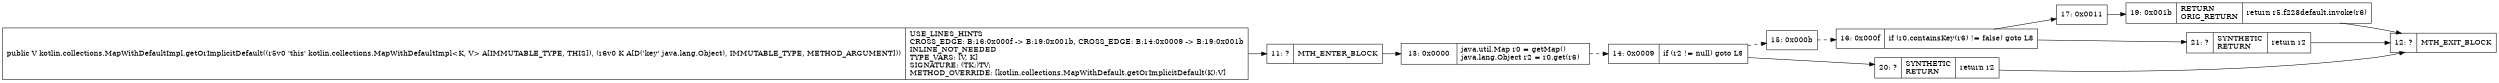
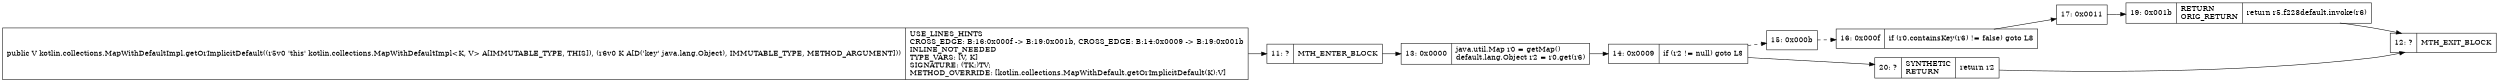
node "21: ?": removed
edge "13: 0x0000" -> "14: 0x0009": style dashed -> solid
node "13: 0x0000": text "java.lang.Object r2 = r0.get(r6)" -> "default.lang.Object r2 = r0.get(r6)"
